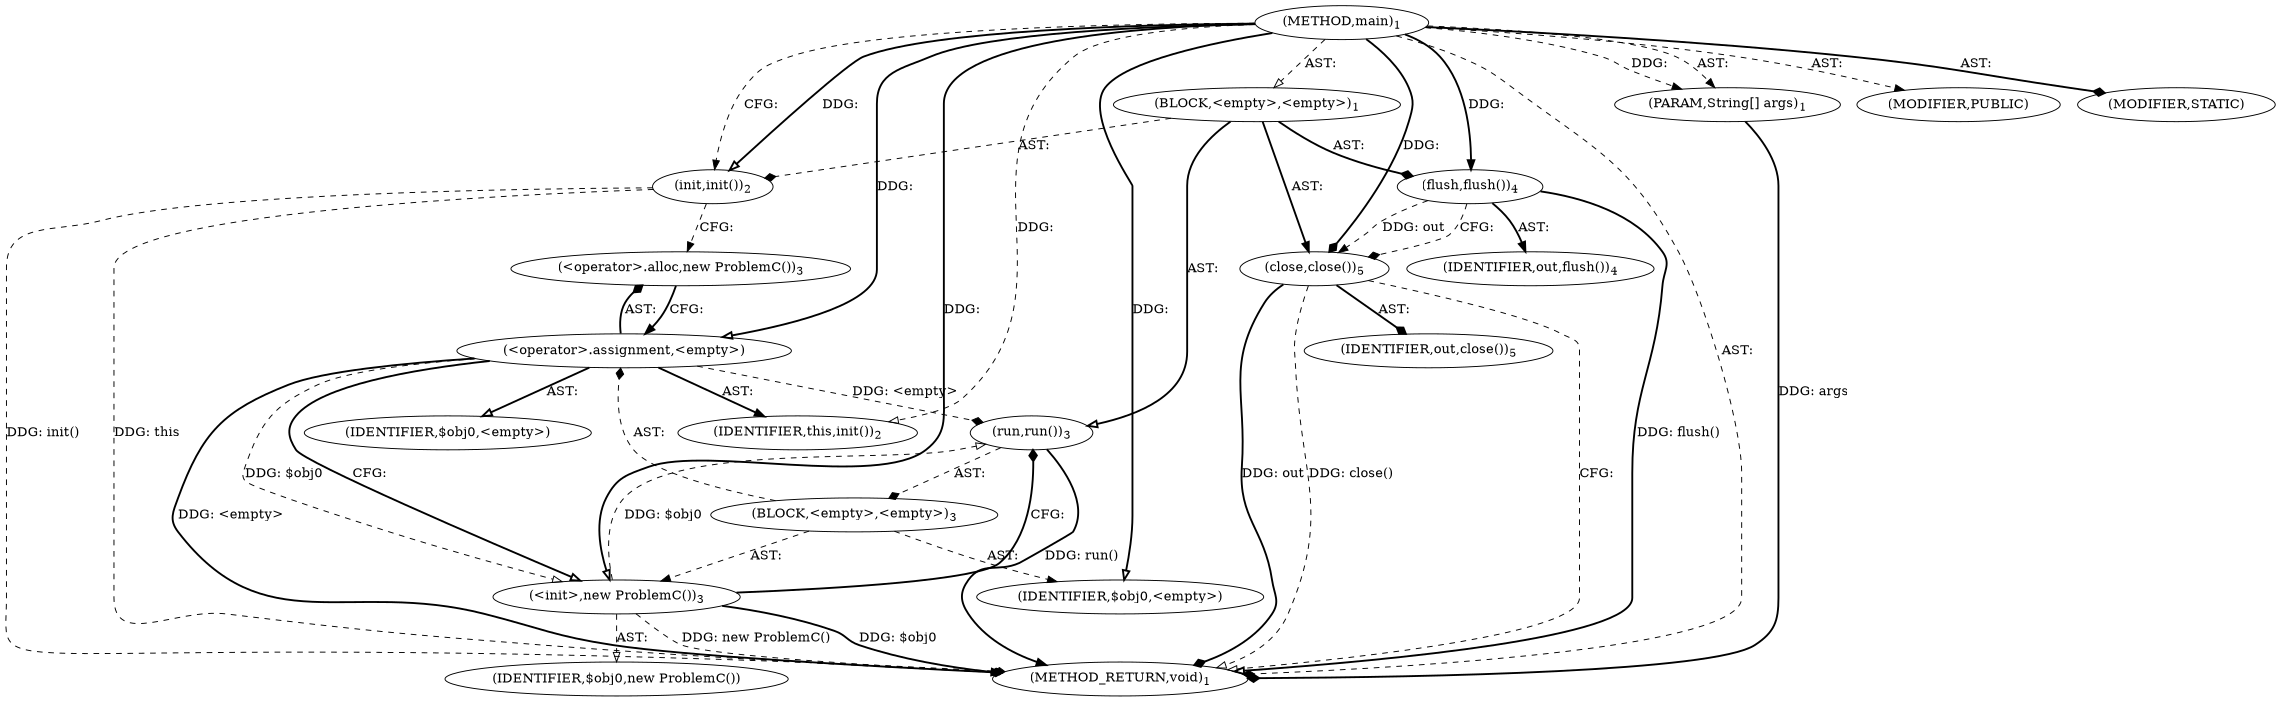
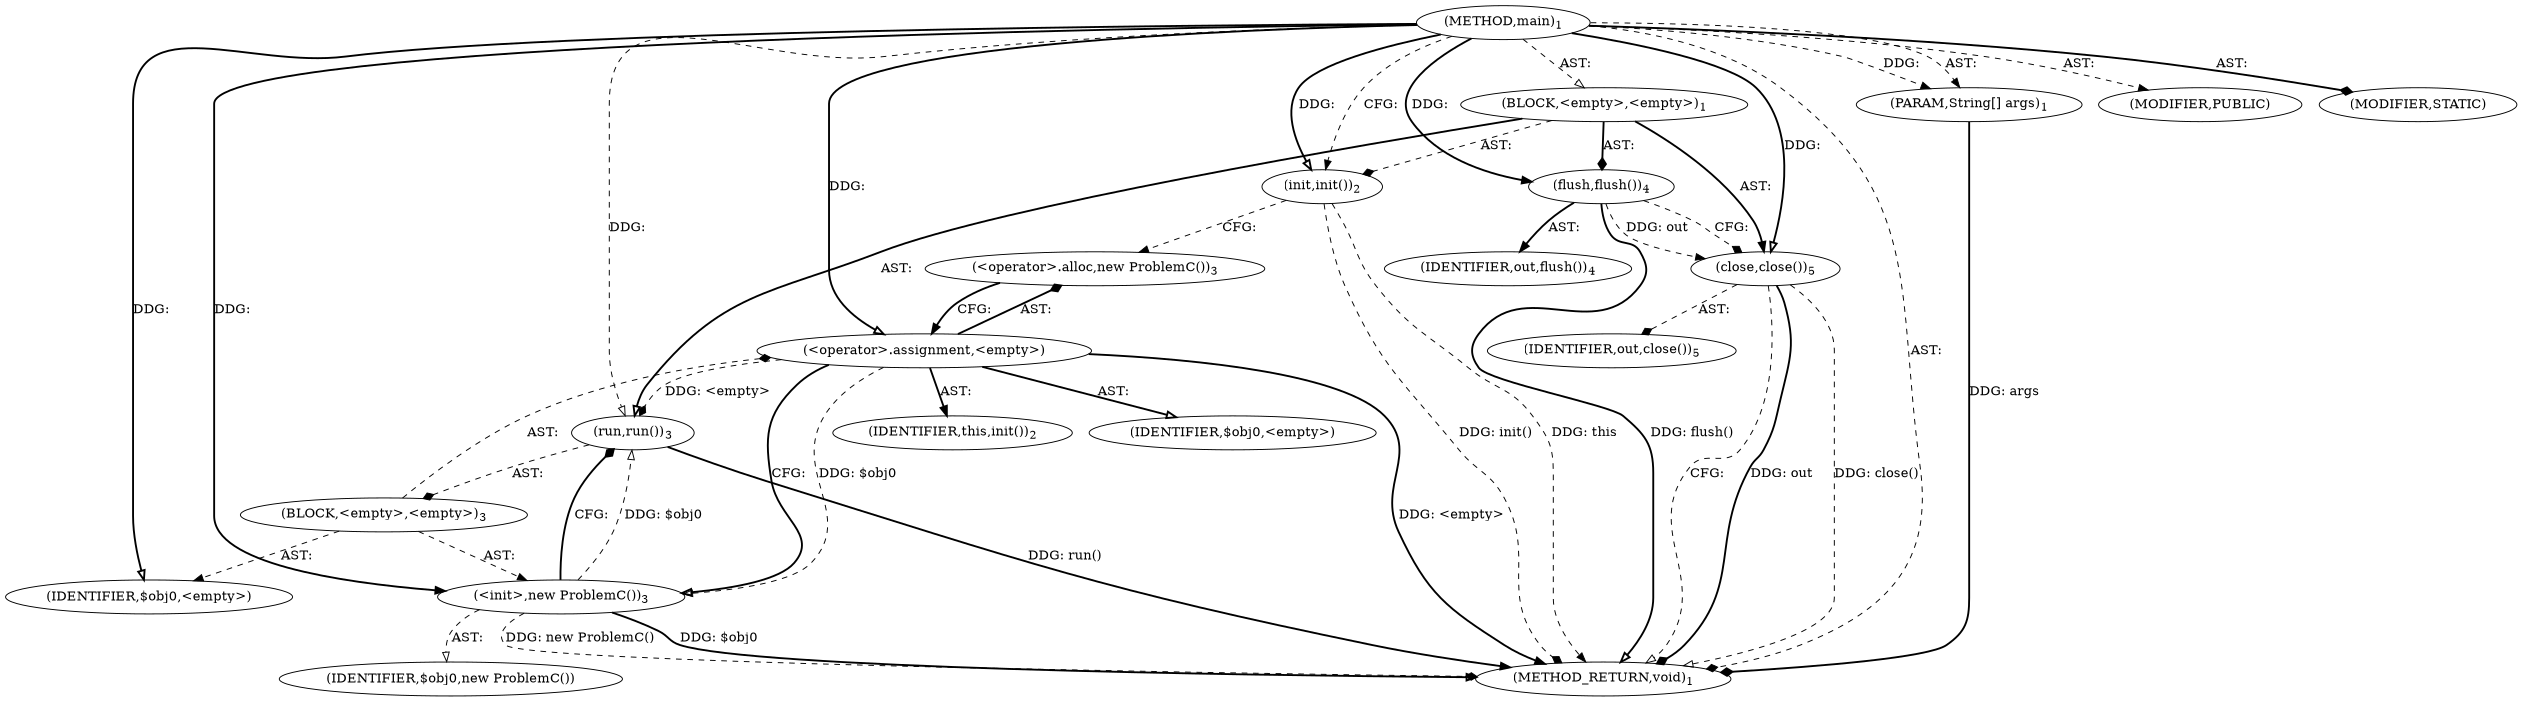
edge "(METHOD,main)" -> "(close,close())": arrowhead diamond -> onormal
edge "(METHOD,main)" -> "(IDENTIFIER,this,init())": now "(METHOD,main)" -> "(run,run())"
edge "(close,close())" -> "(IDENTIFIER,out,close())": style bold -> dashed
edge "(METHOD,main)" -> "(<init>,new ProblemC())": arrowhead onormal -> normal
edge "(<operator>.assignment,<empty>)" -> "(METHOD_RETURN,void)": arrowhead diamond -> normal
